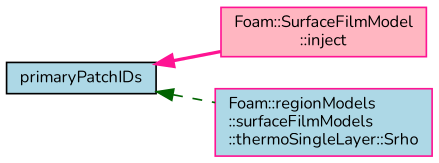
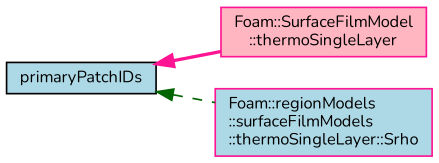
node "Foam::SurfaceFilmModel ::inject": label "Foam::SurfaceFilmModel ::inject" -> "Foam::SurfaceFilmModel ::thermoSingleLayer"
